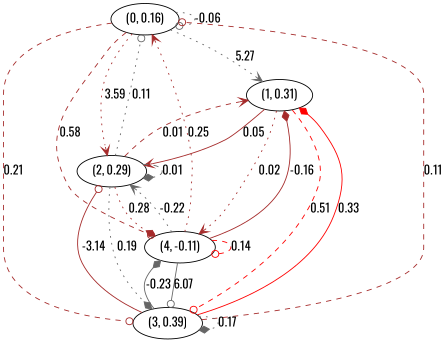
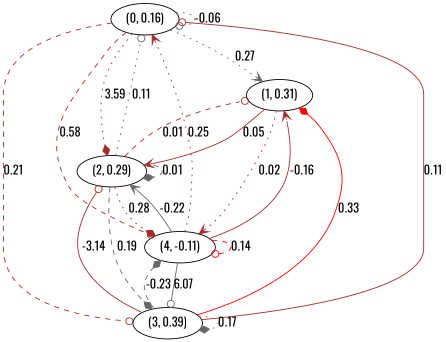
edge "(0, 0.16)" -> "(1, 0.31)": label "5.27" -> "0.27"
edge "(0, 0.16)" -> "(2, 0.29)": arrowhead vee -> diamond
edge "(2, 0.29)" -> "(1, 0.31)": arrowhead vee -> odot
edge "(3, 0.39)" -> "(0, 0.16)": style dashed -> solid
edge "(4, -0.11)" -> "(1, 0.31)": arrowhead diamond -> vee
edge "(4, -0.11)" -> "(2, 0.29)": style dotted -> solid
edge "(1, 0.31)" -> "(3, 0.39)": removed, label "0.51"
edge "(2, 0.29)" -> "(3, 0.39)": style dotted -> dashed
edge "(3, 0.39)" -> "(4, -0.11)": style solid -> dashed
